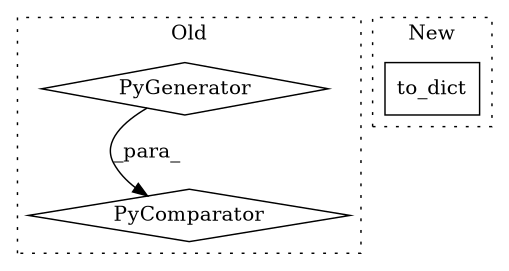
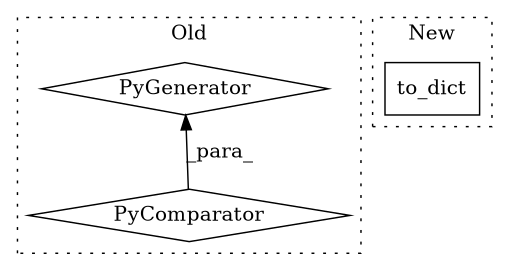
edge "PyGenerator" -> "PyComparator": reversed
